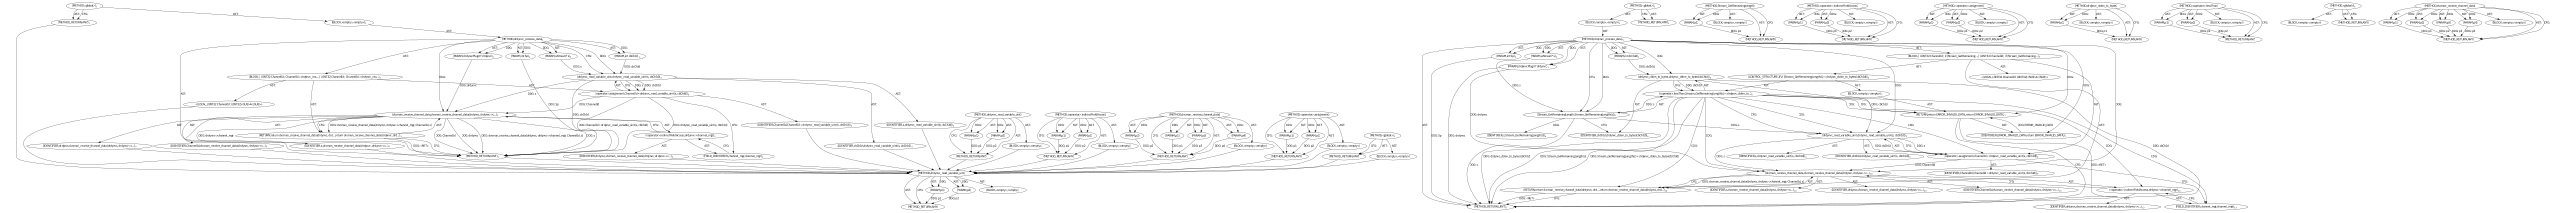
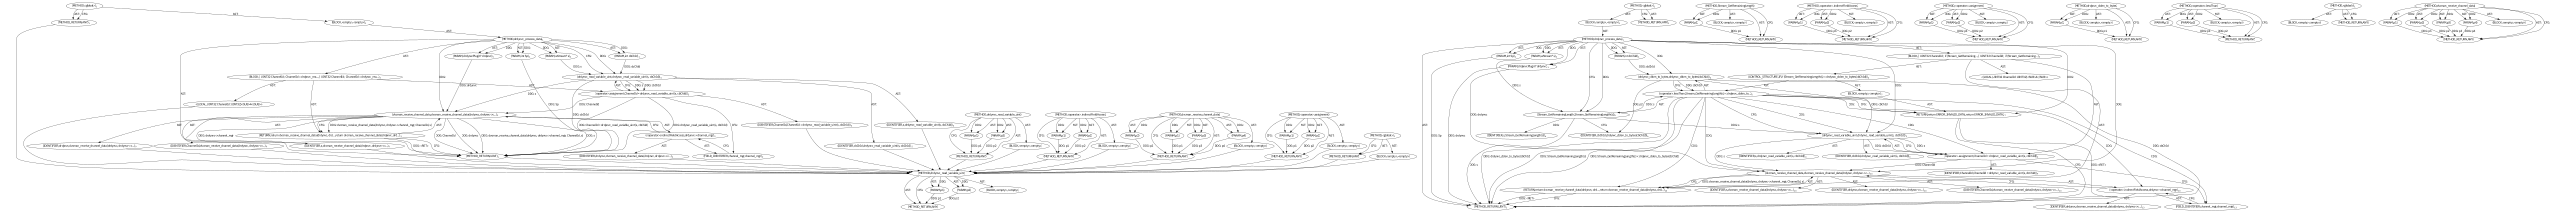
edge "(drdynvc_cblen_to_bytes,drdynvc_cblen_to_bytes(cbChId))" -> "(IDENTIFIER,cbChId,drdynvc_cblen_to_bytes(cbChId))": label "AST: " -> "DDG: p2"
node "(IDENTIFIER,ERROR_INVALID_DATA,return ERROR_INVALID_DATA;)": removed
